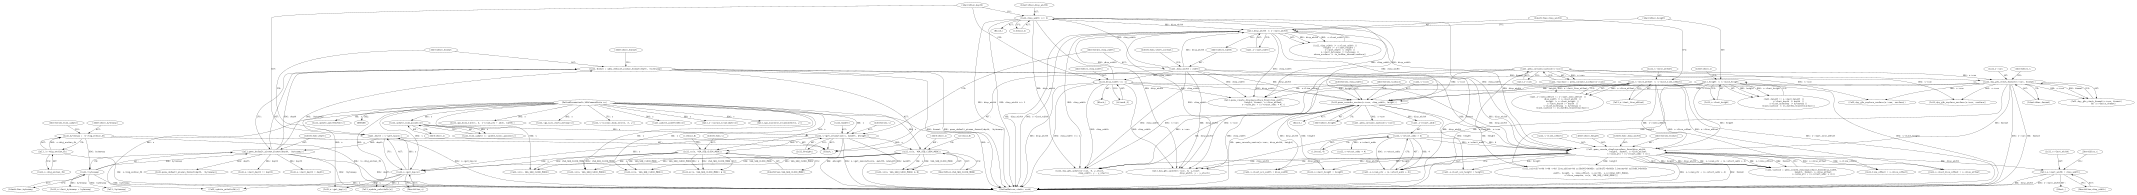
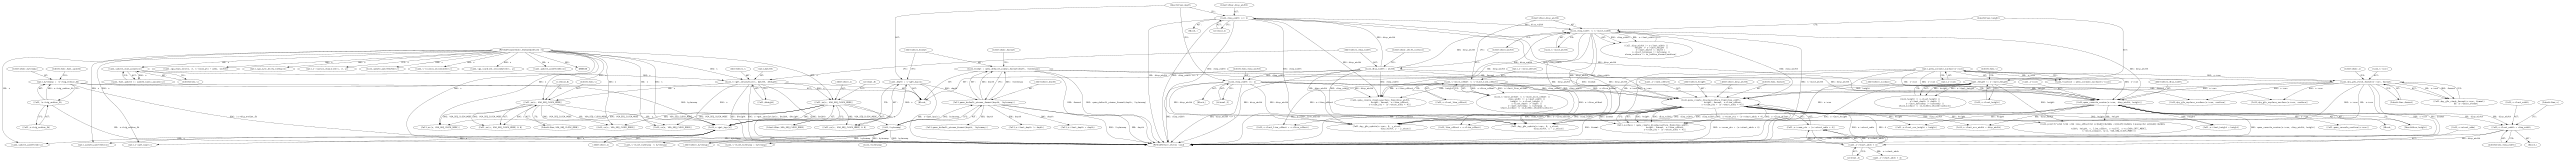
edge "(Call,qemu_console_resize(s->con, disp_width, height))" -> "(Call,s->start_addr)": now "(Call,qemu_console_resize(s->con, disp_width, height))" -> "(Call,s->last_width = disp_width)"
node "(Call,s->last_byteswap != byteswap)": added
